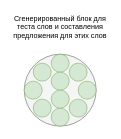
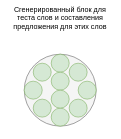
node "Сгенерированный блок для теста слов и составления предложения для этих слов": moved (60, 27) -> (60, 18)
